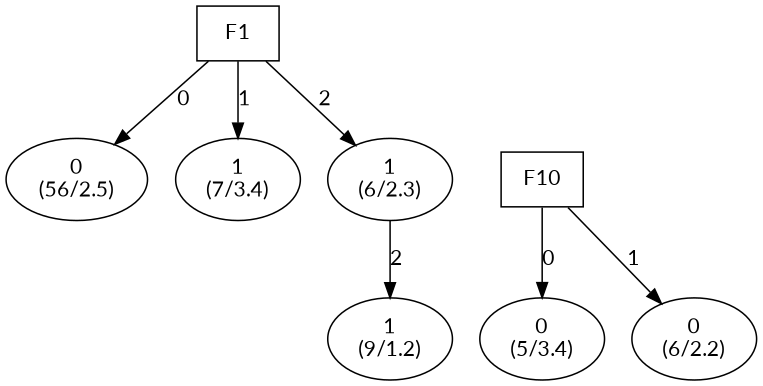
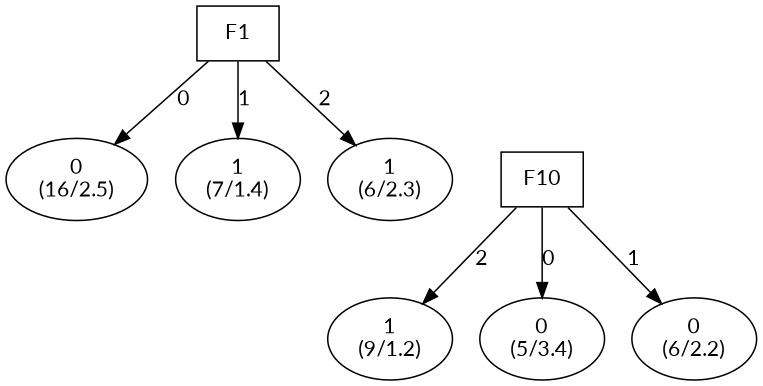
node "0 (56/2.5)": label "0 (56/2.5)" -> "0 (16/2.5)"
node "1 (7/3.4)": label "1 (7/3.4)" -> "1 (7/1.4)"
edge "1 (6/2.3)" -> "1 (9/1.2)": now "F10" -> "1 (9/1.2)"
